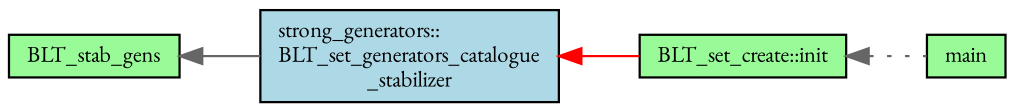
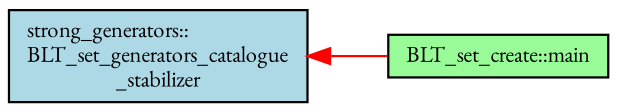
node "BLT_stab_gens": removed
node "BLT_set_create::init": label "BLT_set_create::init" -> "BLT_set_create::main"
node "main": removed
